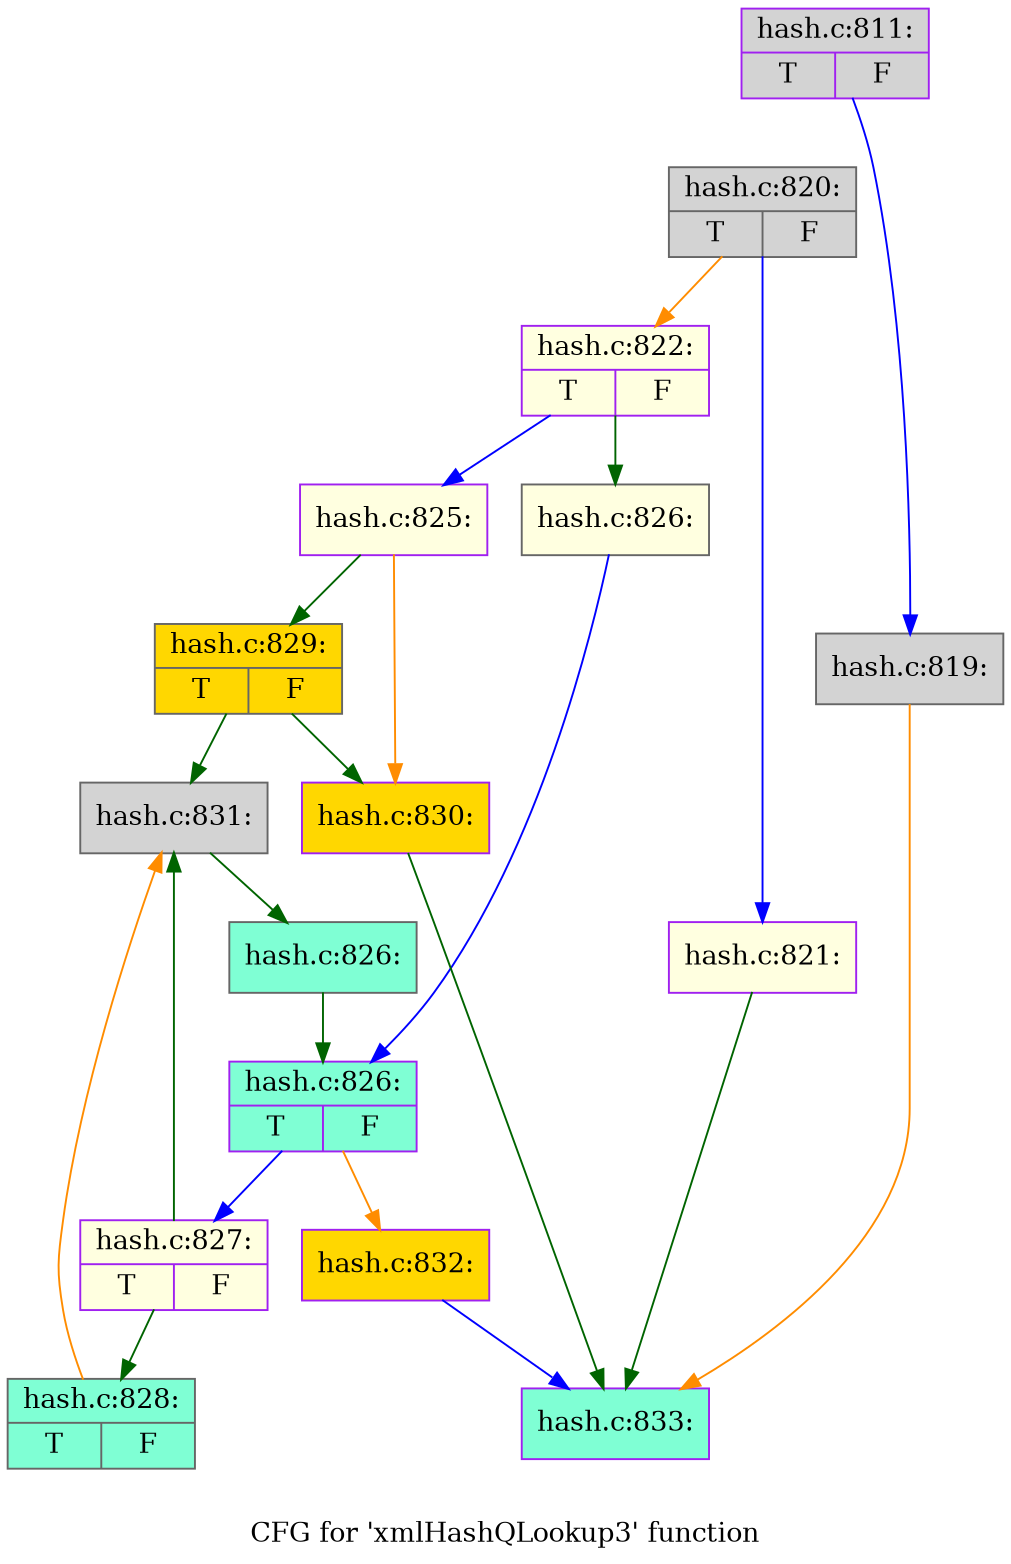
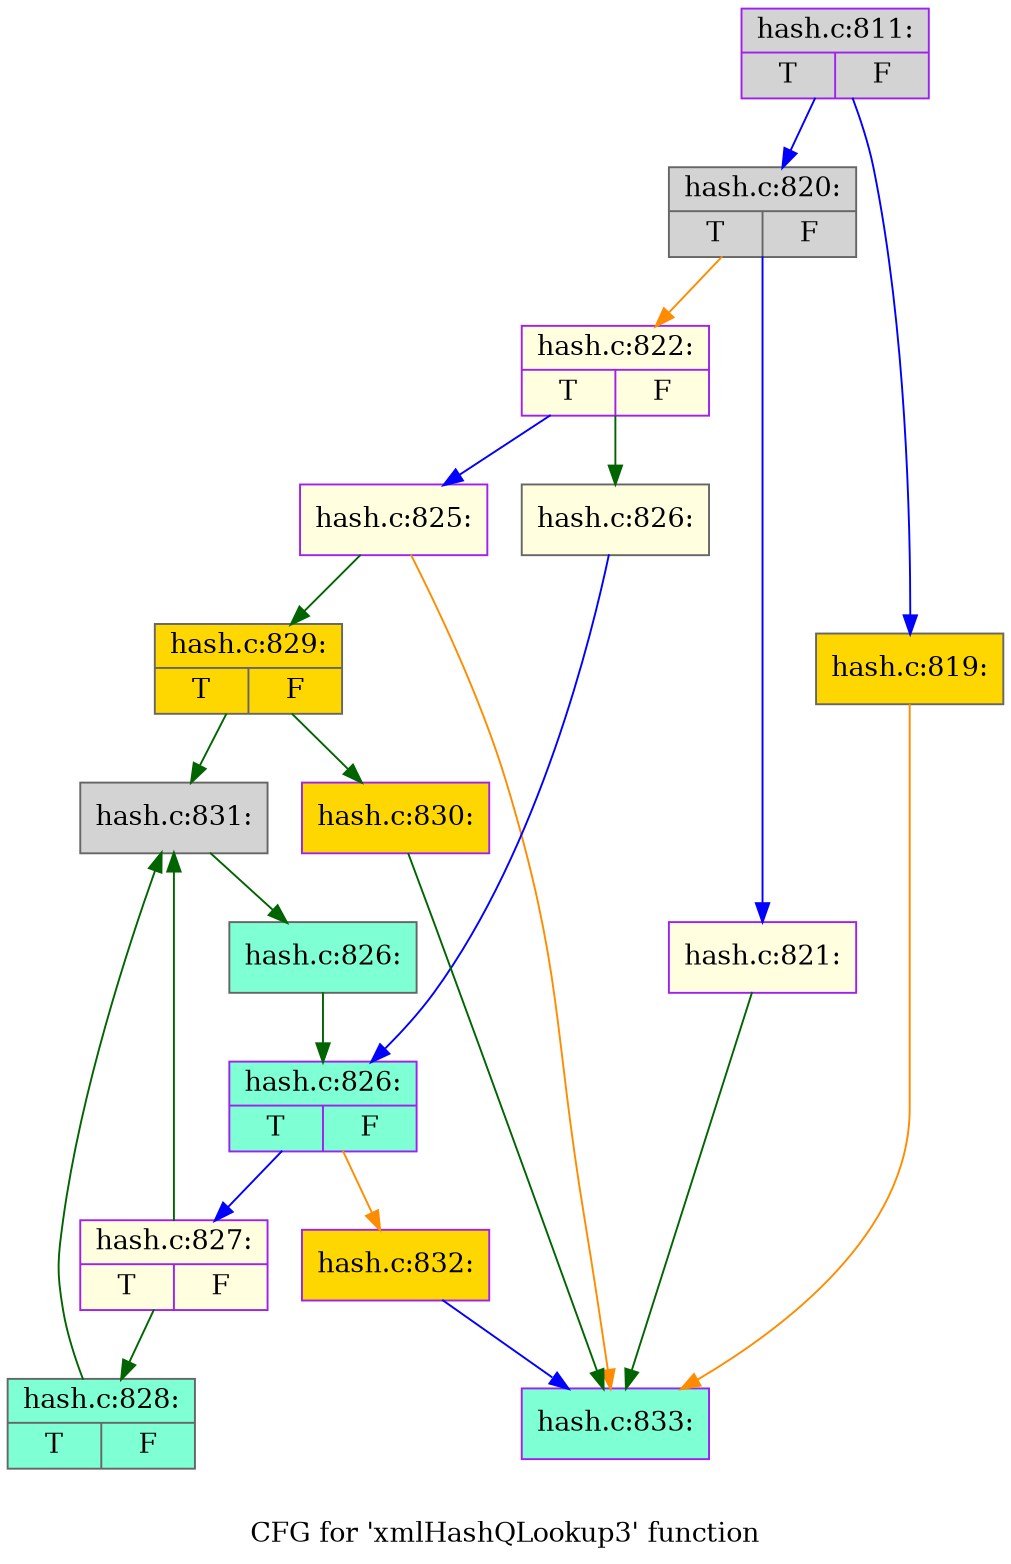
edge "hash.c:811:" -> "hash.c:820:": added
edge "hash.c:825:" -> "hash.c:830:": now "hash.c:825:" -> "hash.c:833:"
node "hash.c:819:": fillcolor lightgrey -> gold
edge "hash.c:828:" -> "hash.c:831:": color darkorange -> darkgreen
